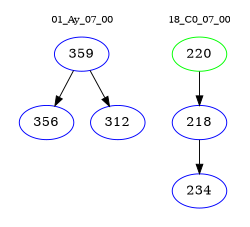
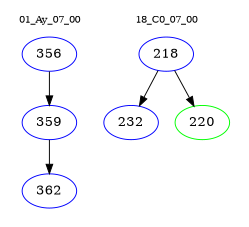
edge "359" -> "356": reversed
edge "220" -> "218": reversed
node "312": label "312" -> "362"
node "234": label "234" -> "232"
